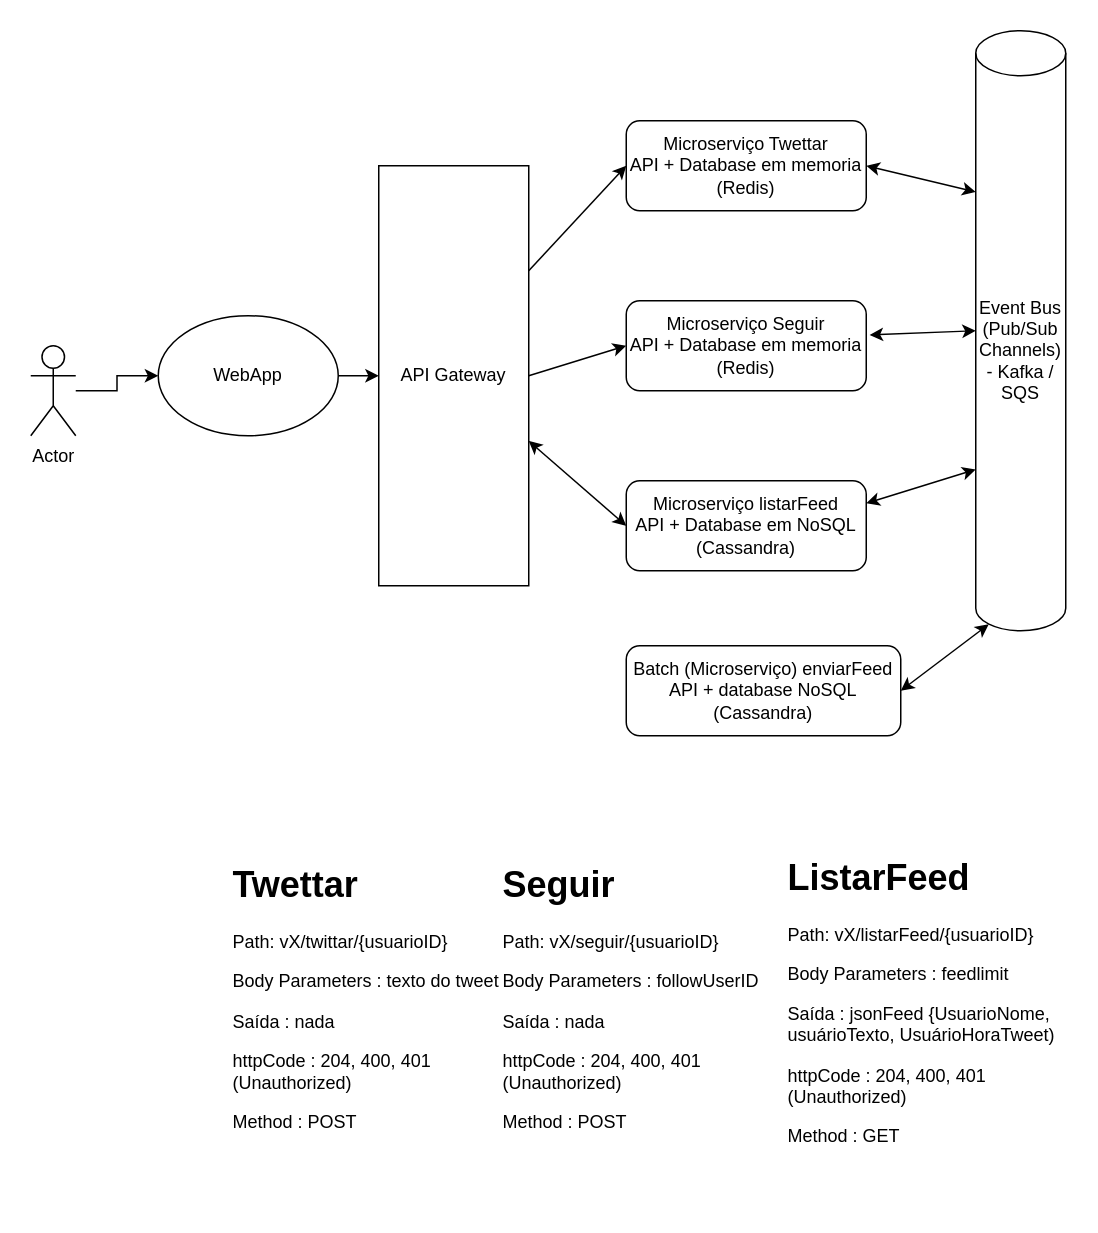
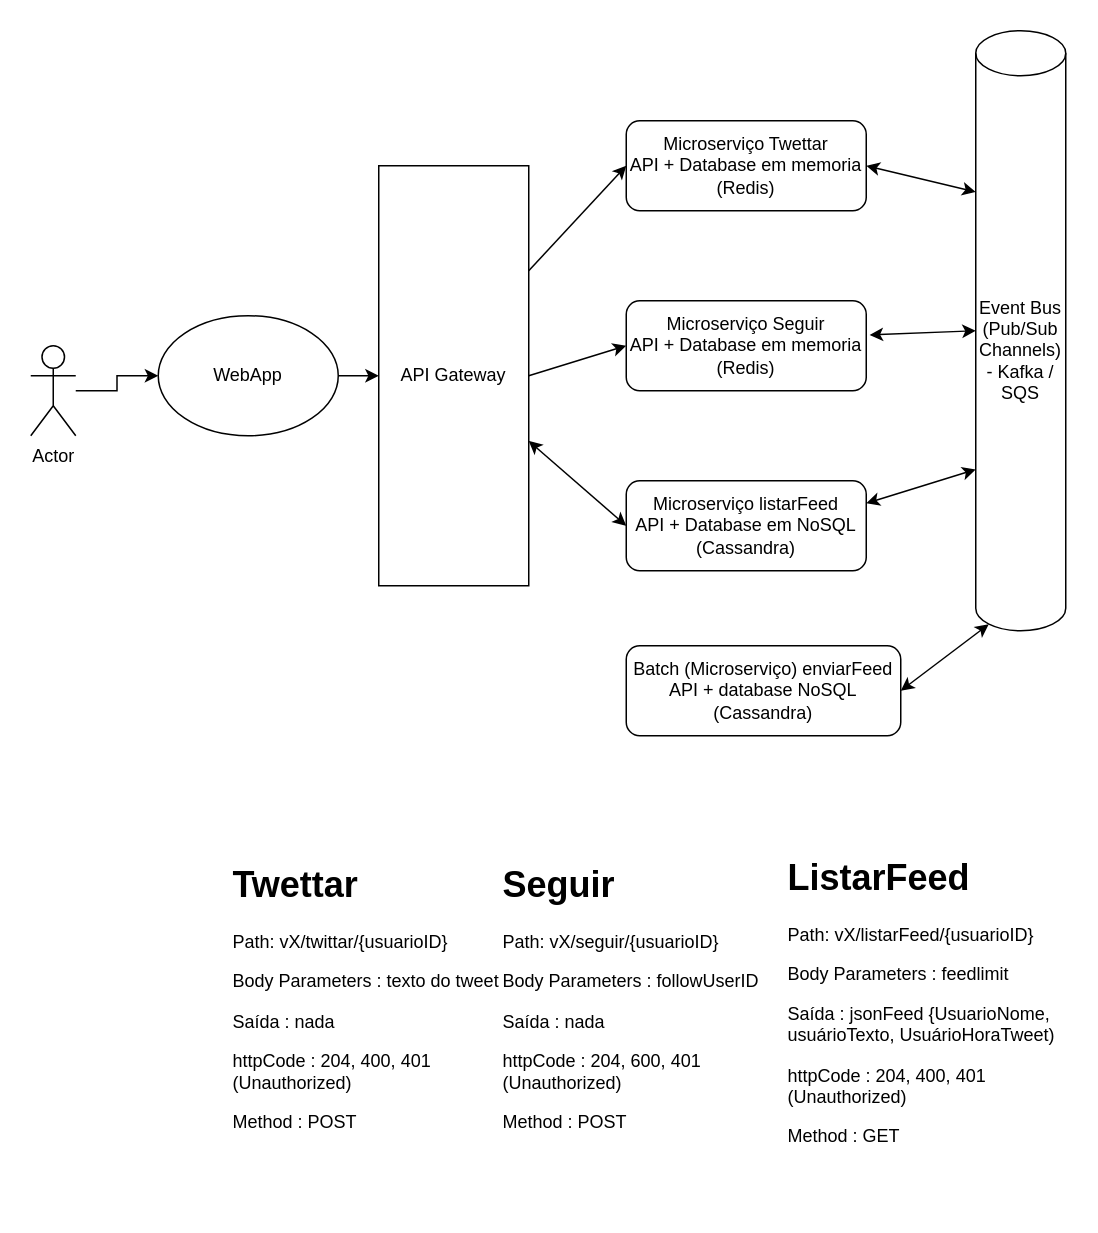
node "SeguirPath: vX/seguir/{usuarioID} Body Parameters : followUserID Saída : nada httpCode : 204, 400, 401 (Unauthorized) Method : POST": label "SeguirPath: vX/seguir/{usuarioID} Body Parameters : followUserID Saída : nada httpCode : 204, 400, 401 (Unauthorized) Method : POST" -> "SeguirPath: vX/seguir/{usuarioID} Body Parameters : followUserID Saída : nada httpCode : 204, 600, 401 (Unauthorized) Method : POST"
